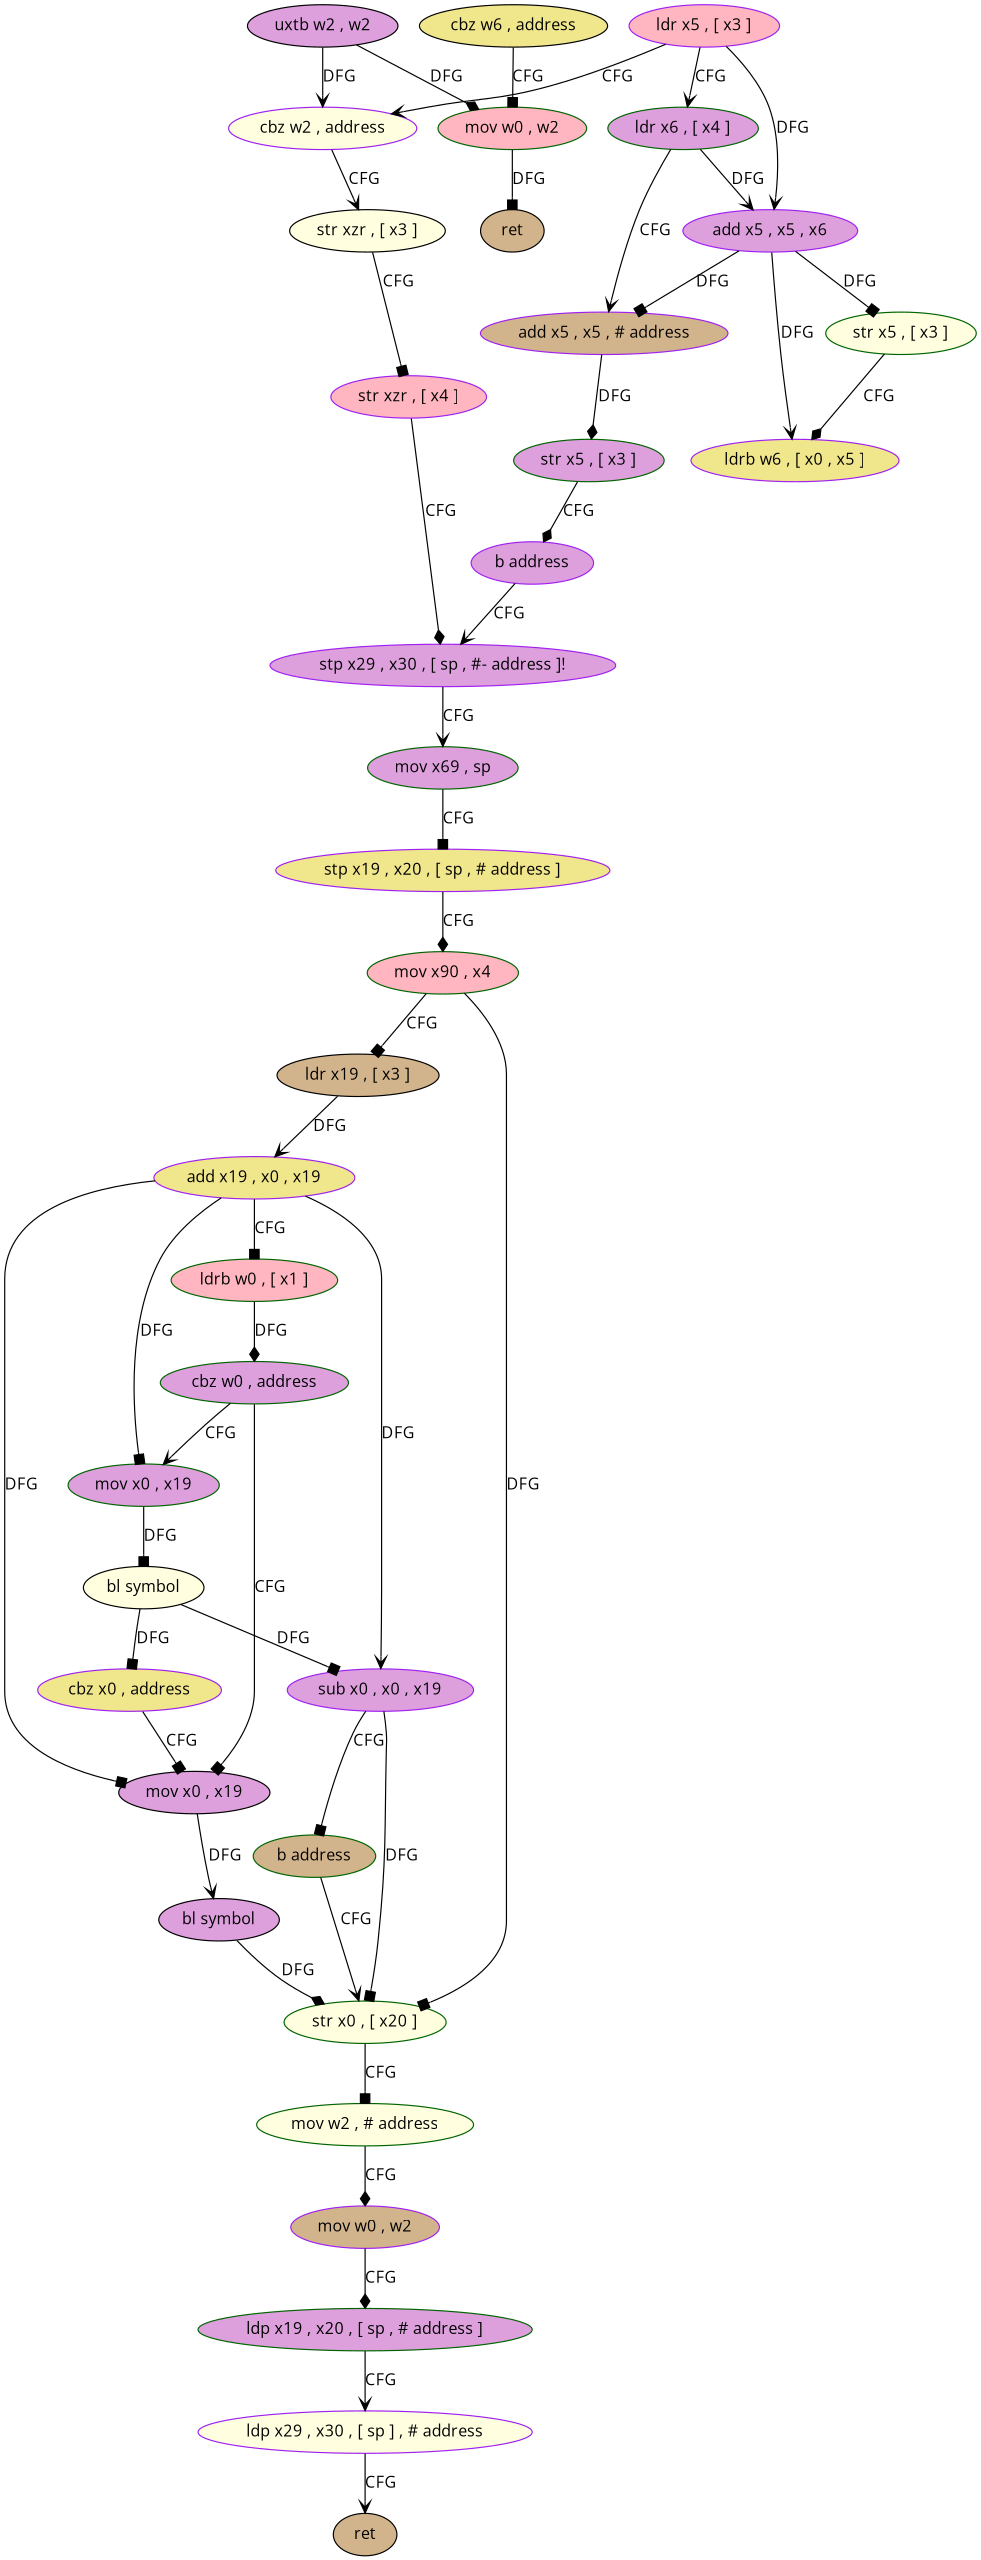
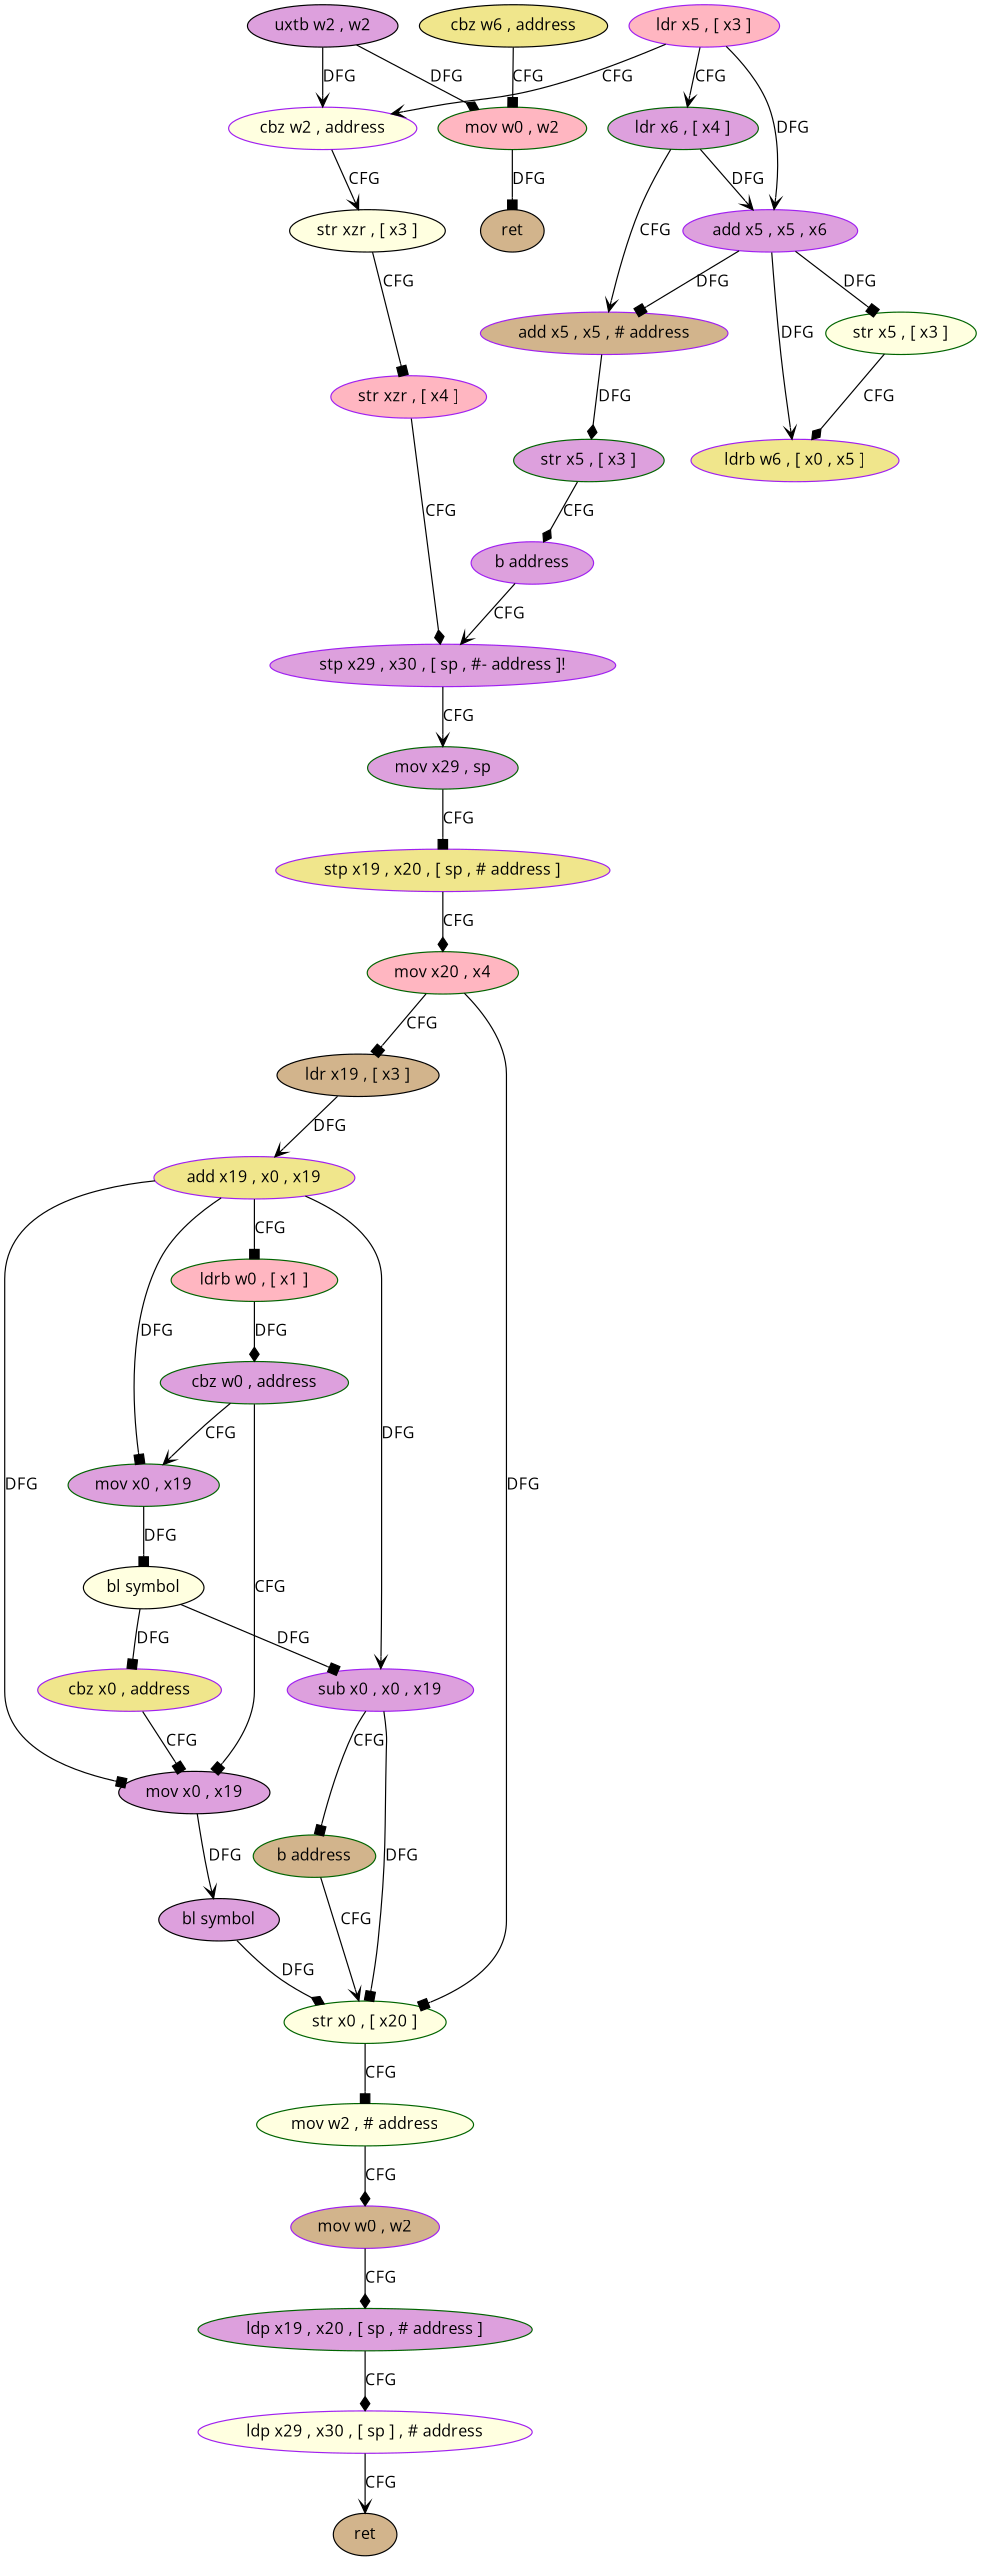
node "mov x69 , sp": label "mov x69 , sp" -> "mov x29 , sp"
node "mov x90 , x4": label "mov x90 , x4" -> "mov x20 , x4"
edge "ldp x19 , x20 , [ sp , # address ]" -> "ldp x29 , x30 , [ sp ] , # address": arrowhead vee -> diamond
